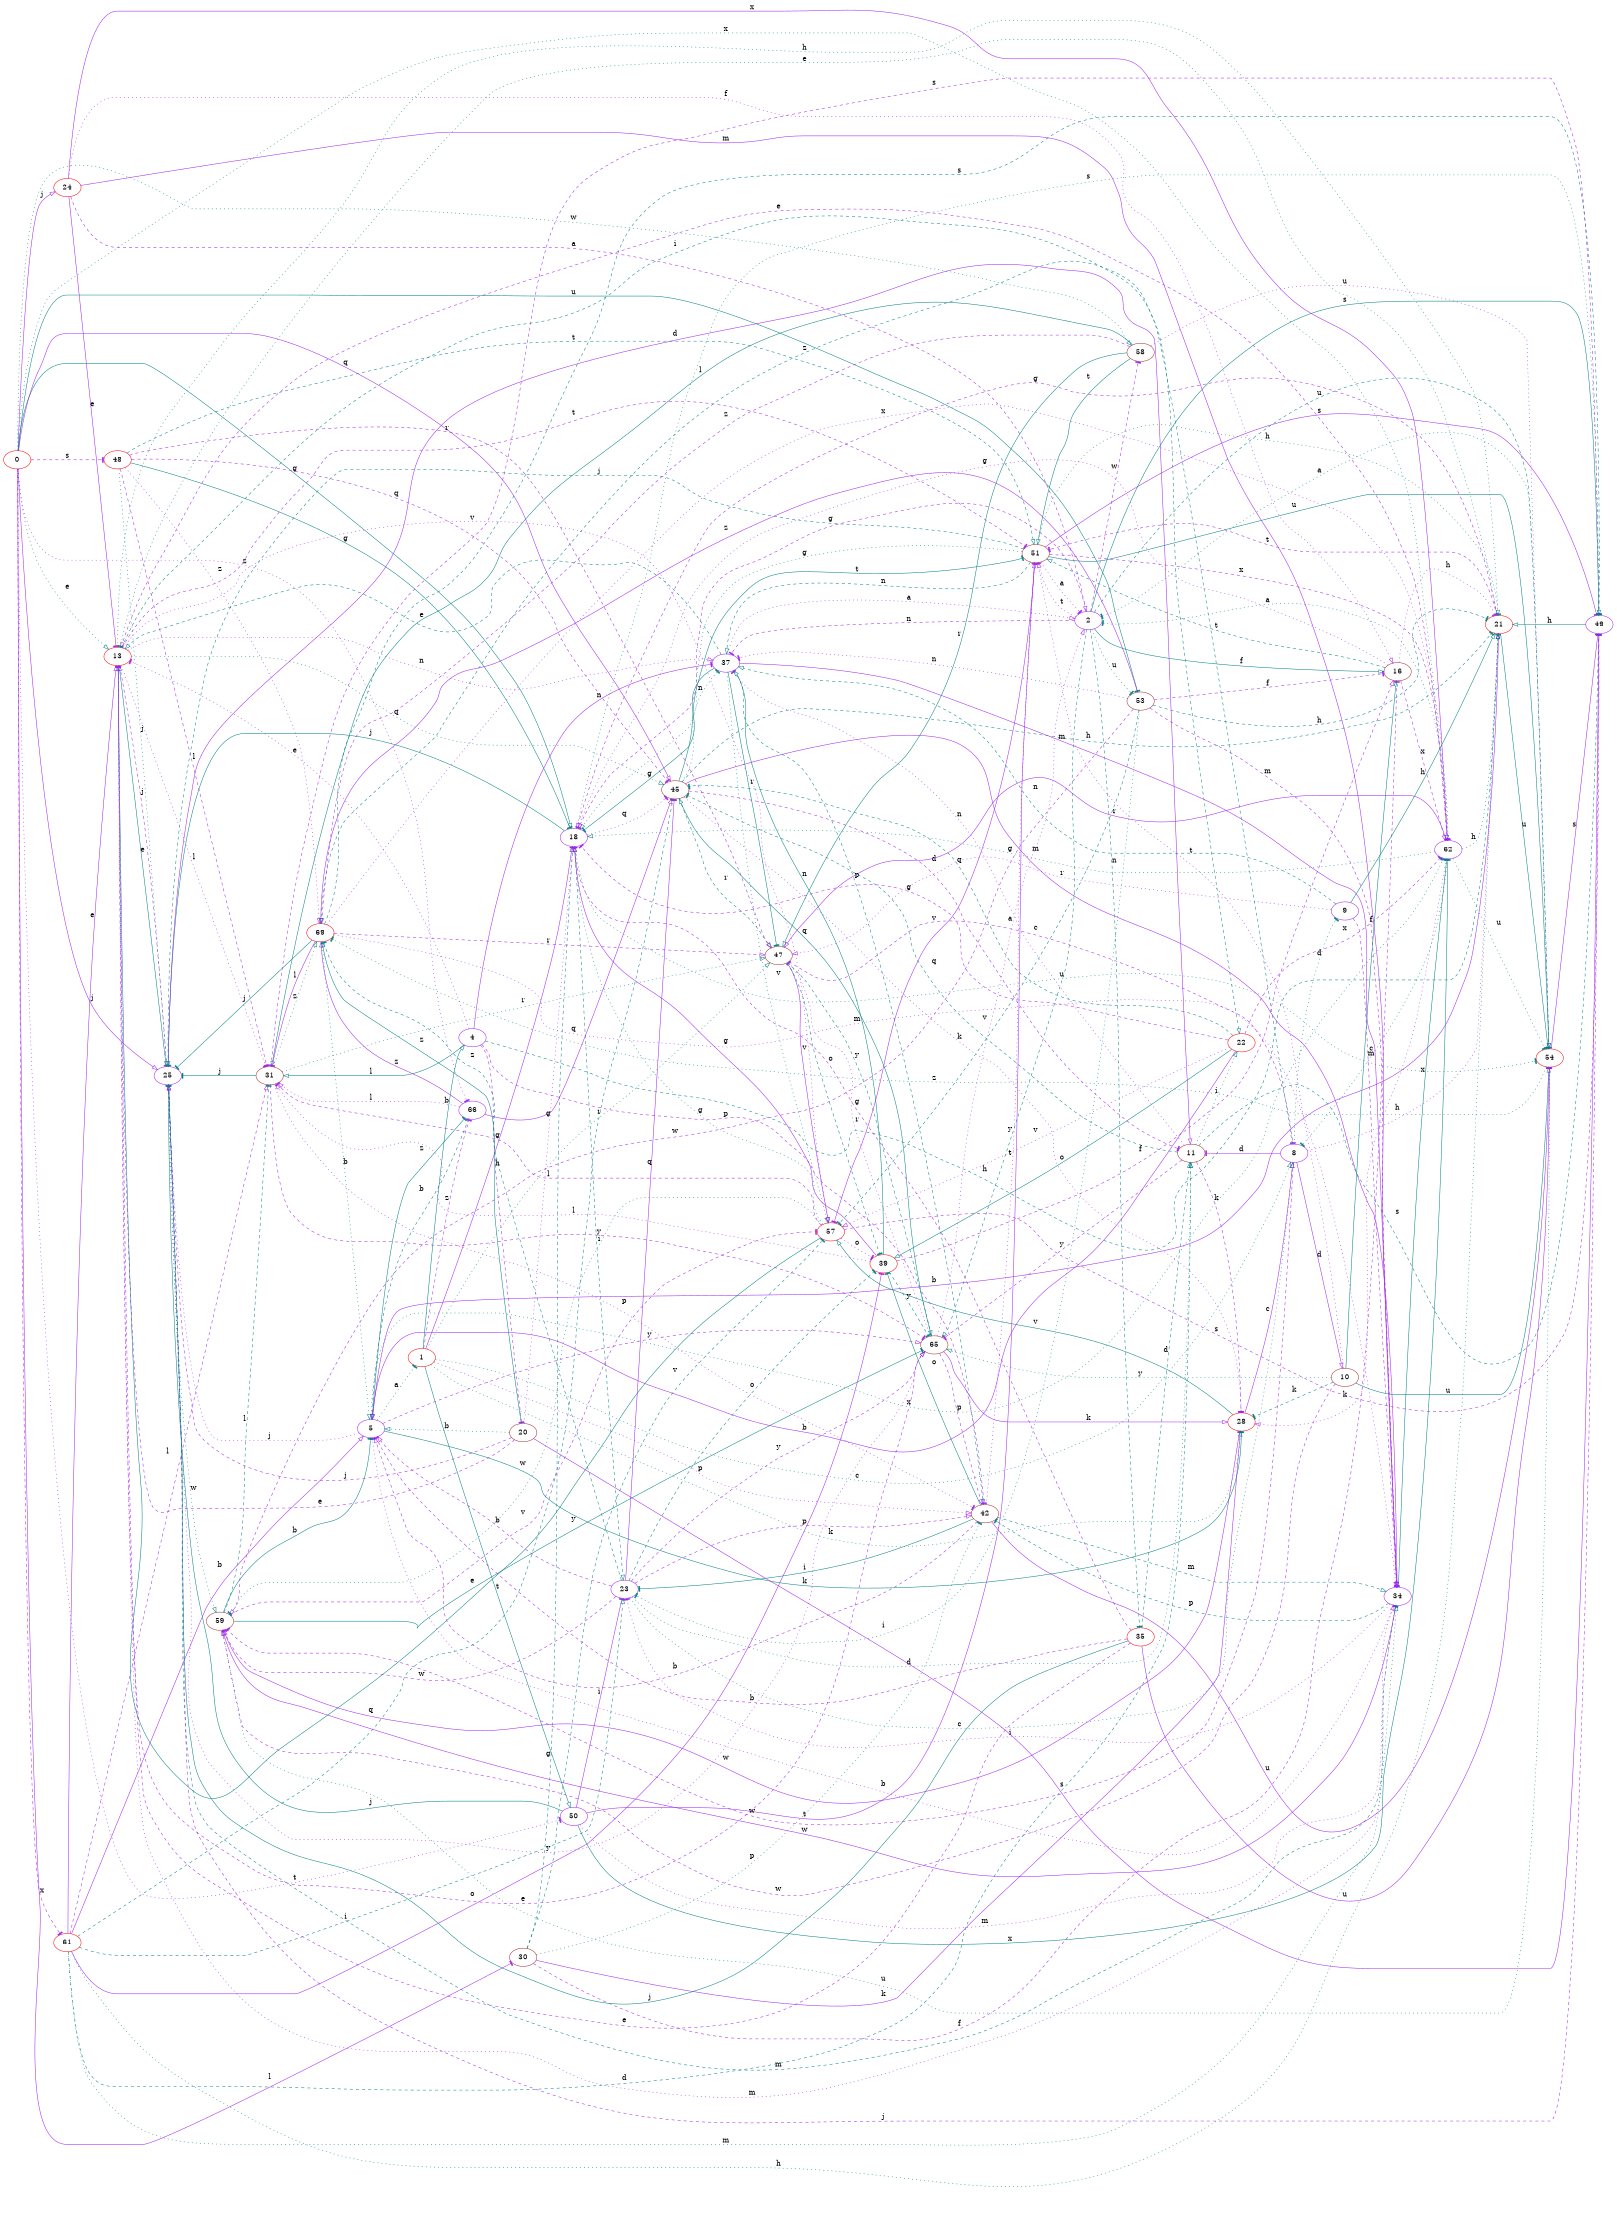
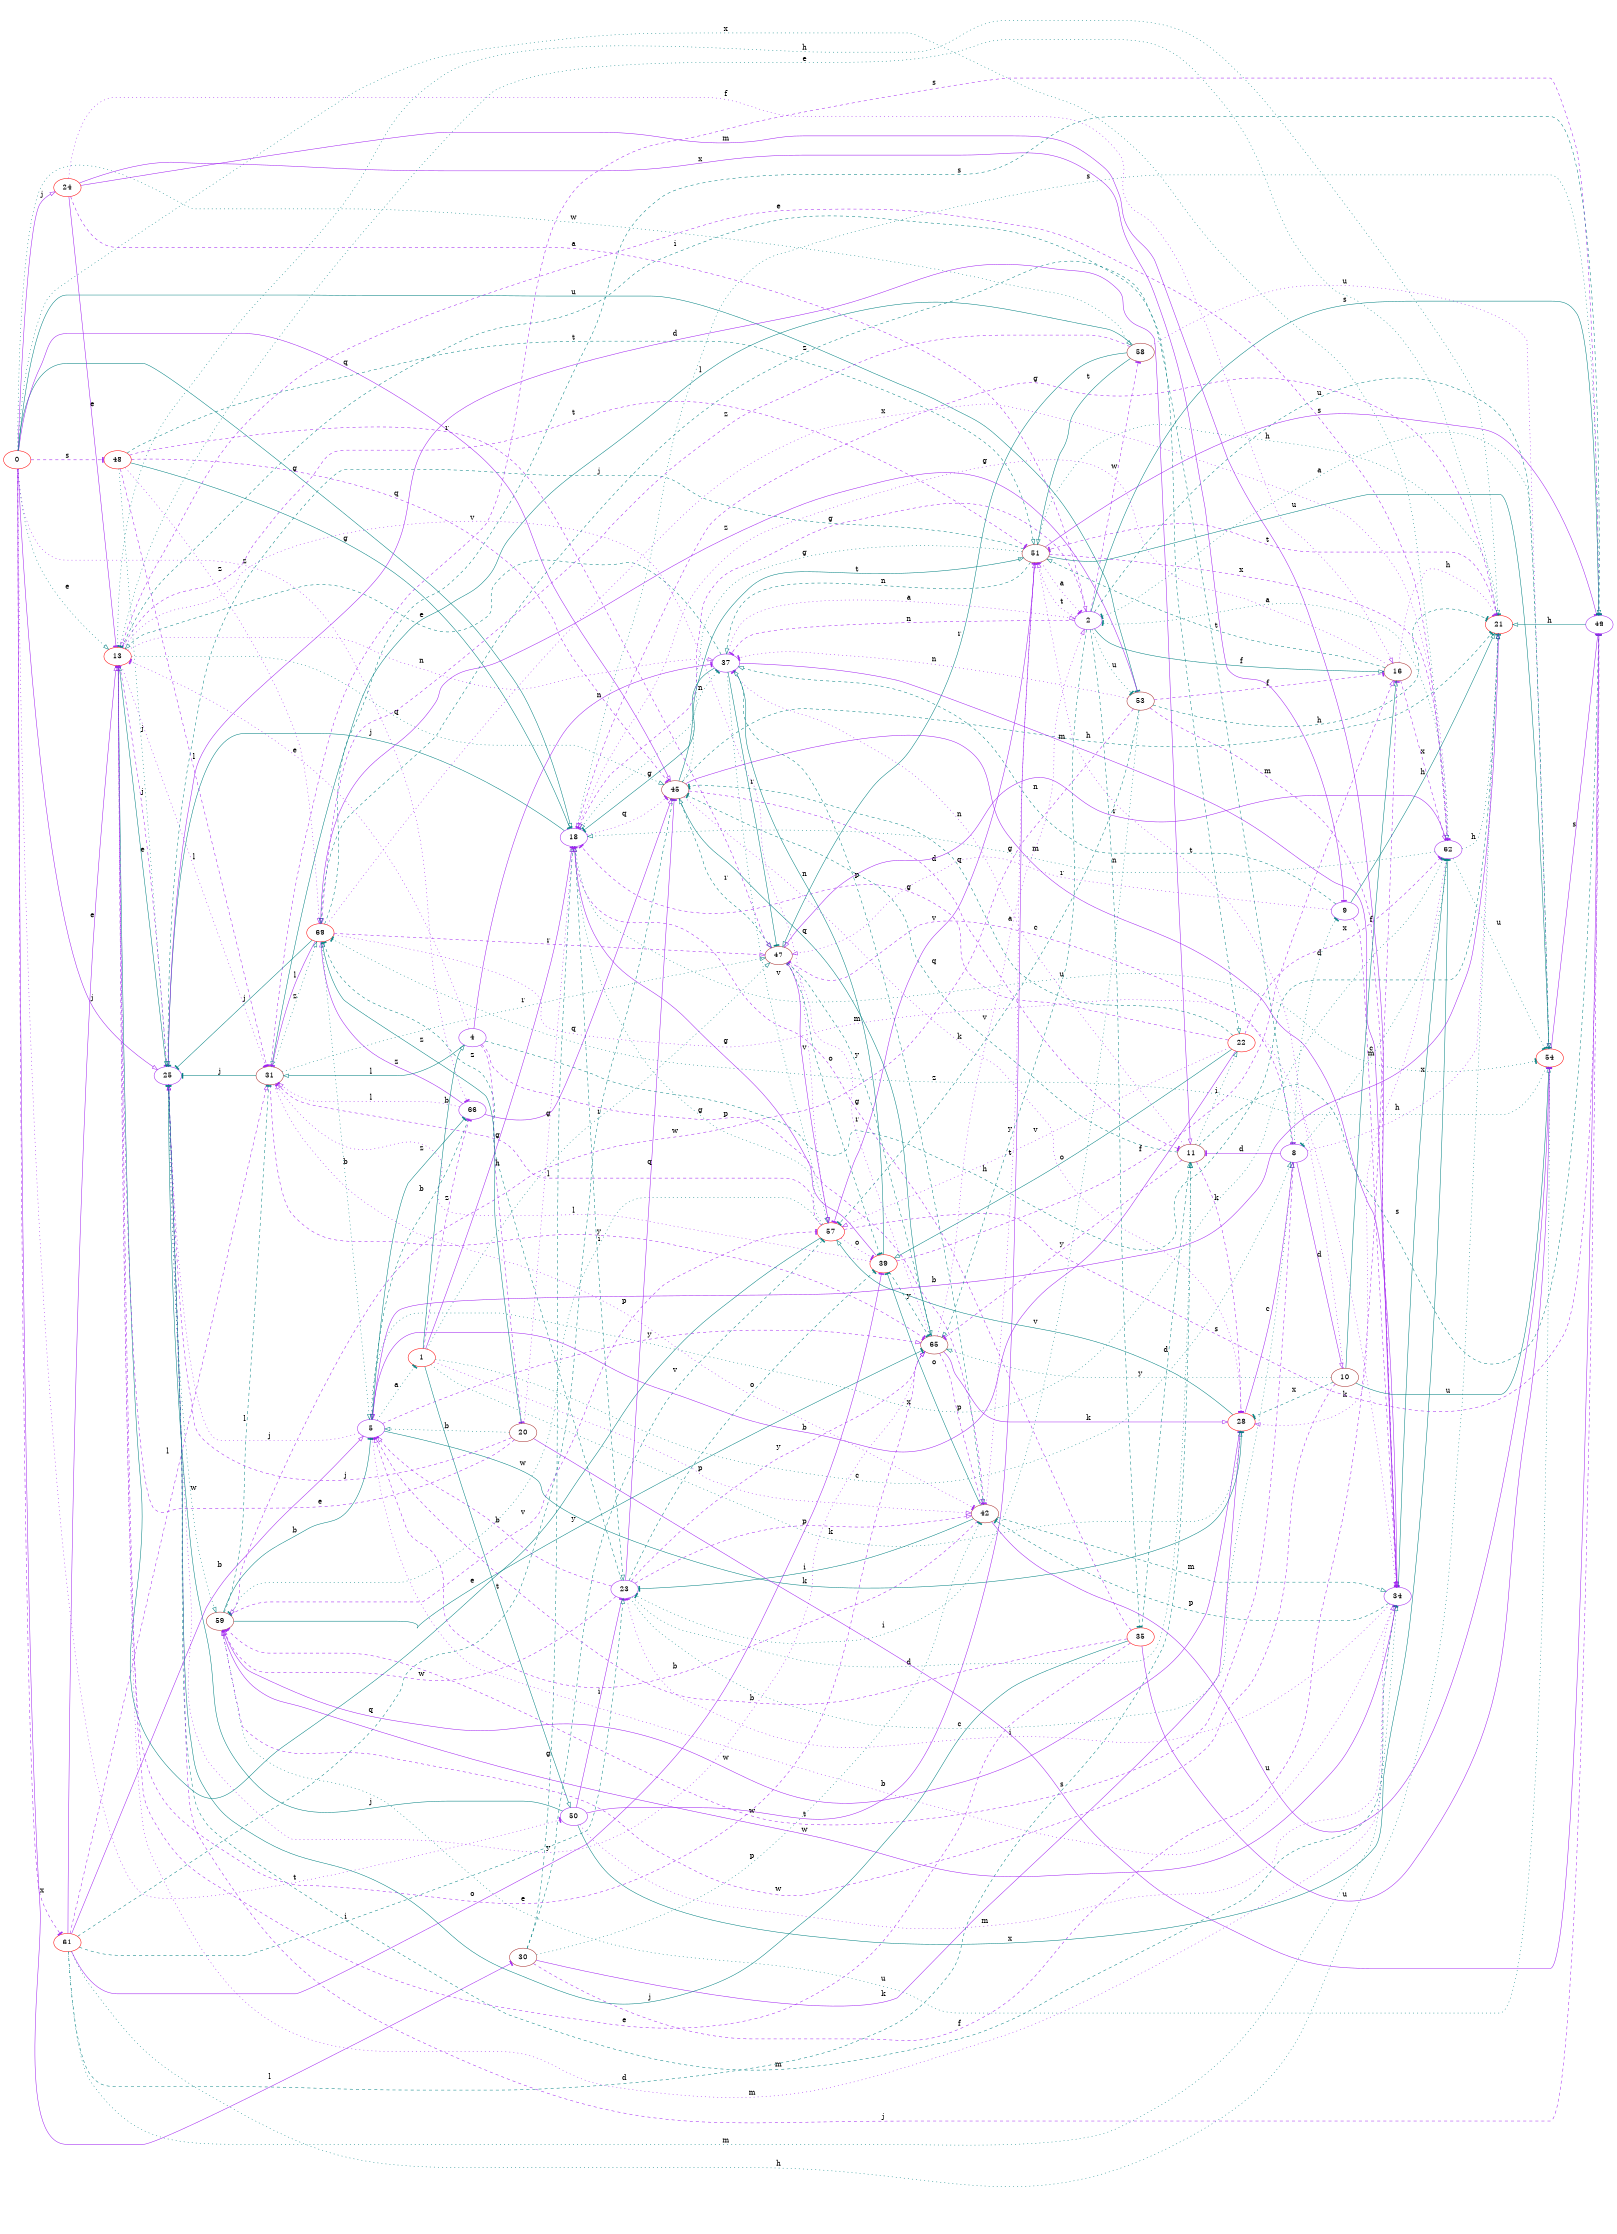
edge "24" -> "62": now "24" -> "9"
edge "45" -> "51": arrowhead tee -> onormal
edge "21" -> "54": removed, label "u"
edge "10" -> "28": label "k" -> "x"
